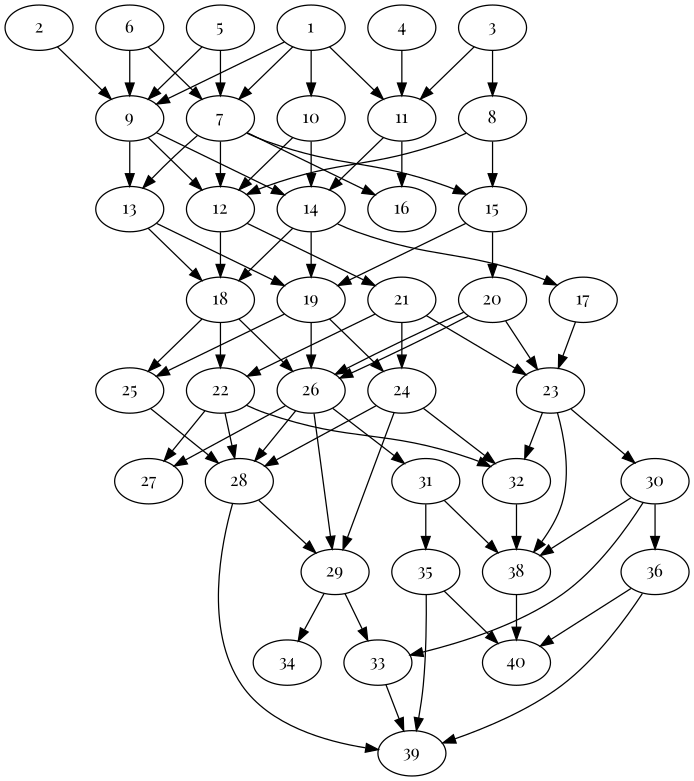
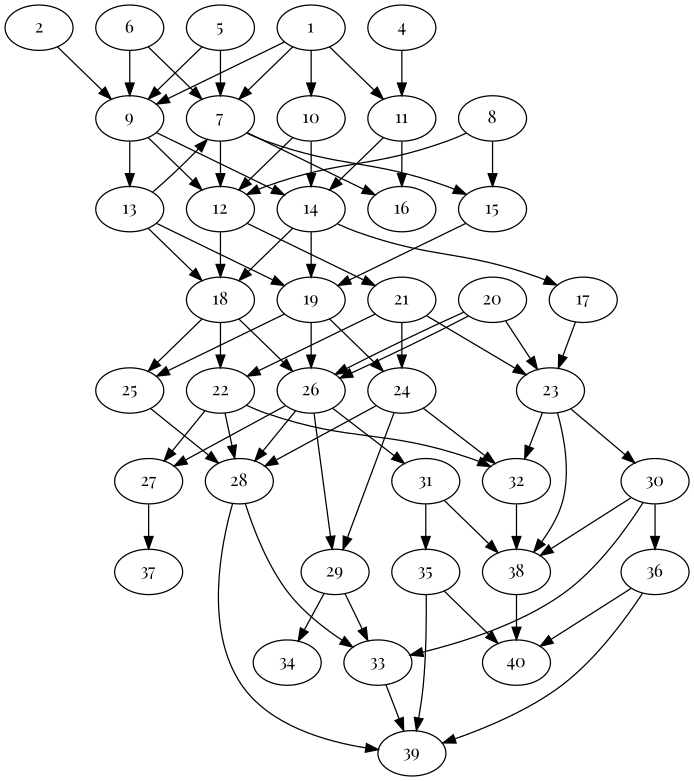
node "3": removed
edge "7" -> "13": reversed
edge "15" -> "20": removed
edge "28" -> "29": now "28" -> "33"
node "37": added
